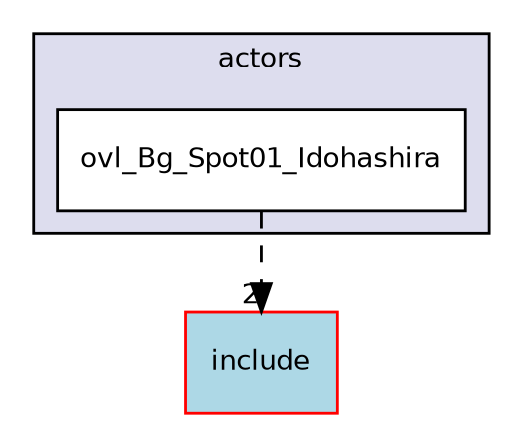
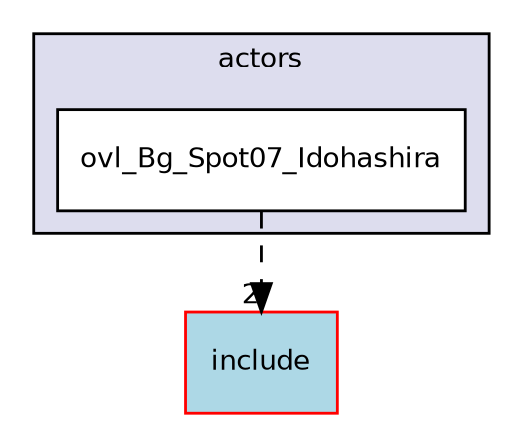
node "ovl_Bg_Spot01_Idohashira": label "ovl_Bg_Spot01_Idohashira" -> "ovl_Bg_Spot07_Idohashira"
